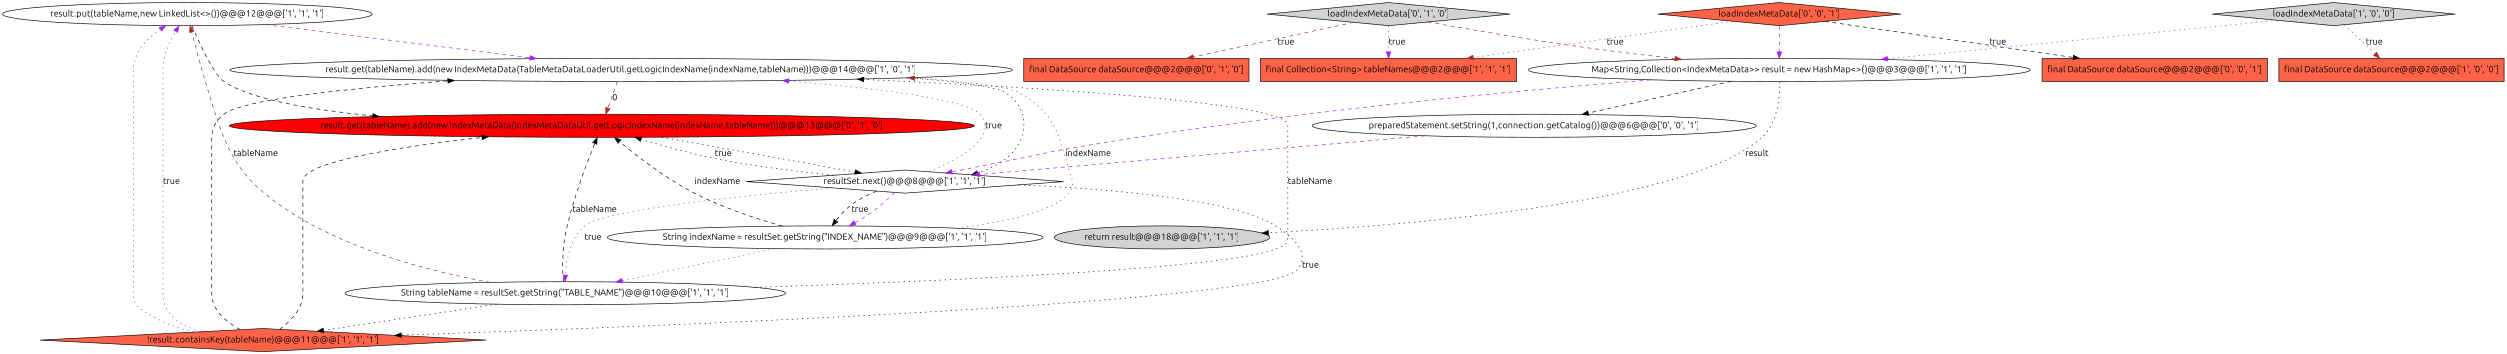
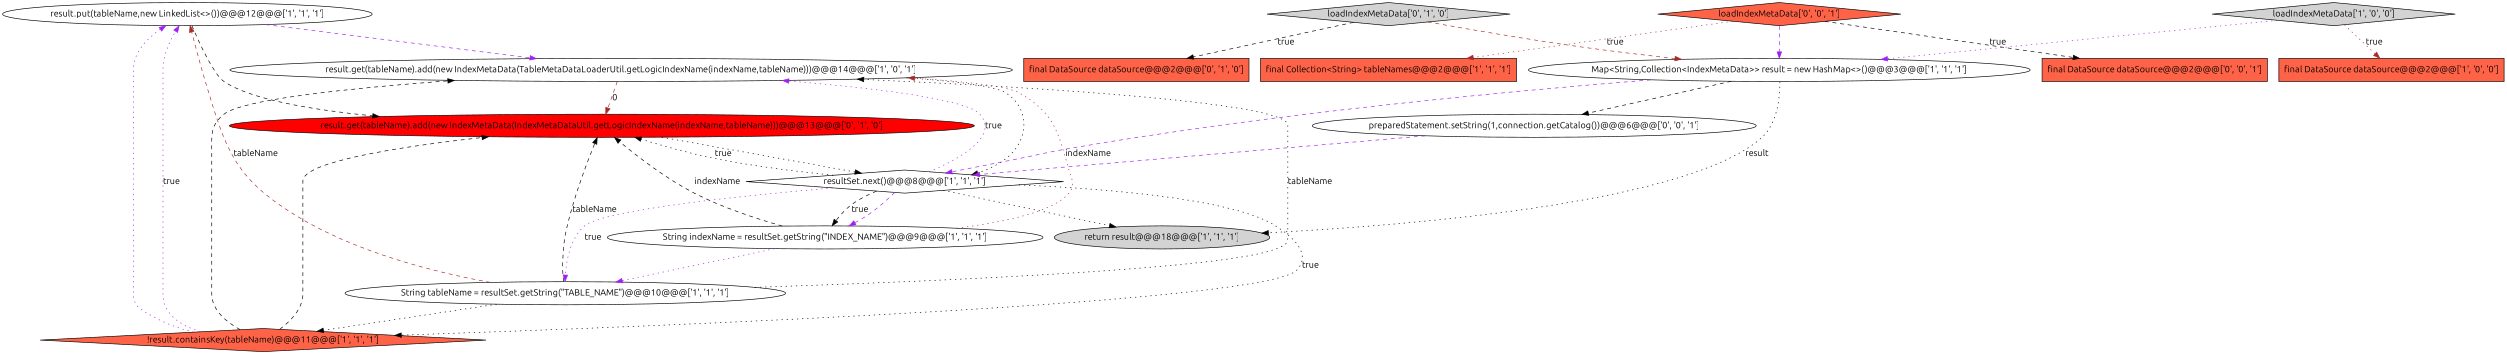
edge "loadIndexMetaData['0', '1', '0']" -> "final Collection<String> tableNames@@@2@@@['1', '1', '1']": removed, label "true"
edge "loadIndexMetaData['0', '1', '0']" -> "final DataSource dataSource@@@2@@@['0', '1', '0']": color brown -> black
edge "resultSet.next()@@@8@@@['1', '1', '1']" -> "return result@@@18@@@['1', '1', '1']": added
